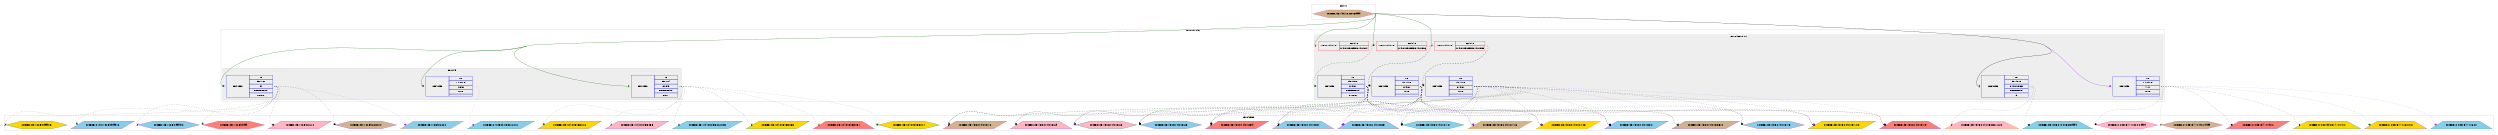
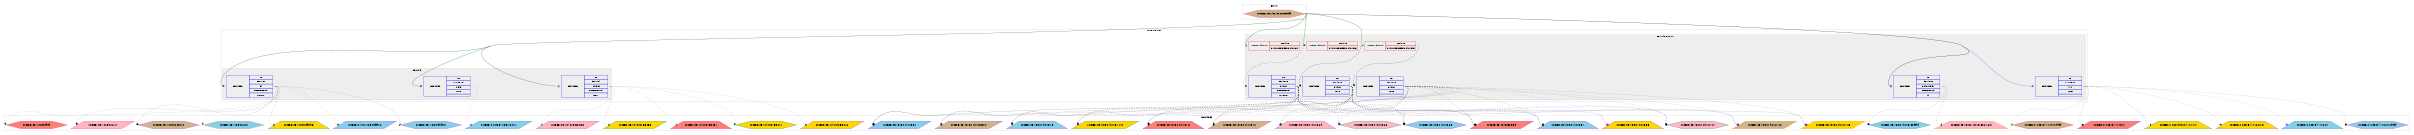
node "portage://dev-vcs/git-9999-r3": shape hexagon -> trapezium
node "portage://dev-vcs/git-2.21.0": shape parallelogram -> hexagon
node "portage://dev-util/cmake-3.16.0_rc3": removed
node "portage://dev-lang/python-3.5.9": label "portage://dev-lang/python-3.5.9" -> "portage://dev-lang/dep-3.5.9"
node "portage://dev-lang/python-3.5.5": fillcolor skyblue -> gold
node "portage://dev-lang/python-2.7.17": fillcolor skyblue -> lightpink
node "portage://dev-lang/python-3.7.5": shape hexagon -> trapezium
node "portage://dev-lang/python-exec-9999": shape trapezium -> hexagon
node "portage://sys-devel/llvm-10.0.0.9999": fillcolor lightpink -> skyblue
